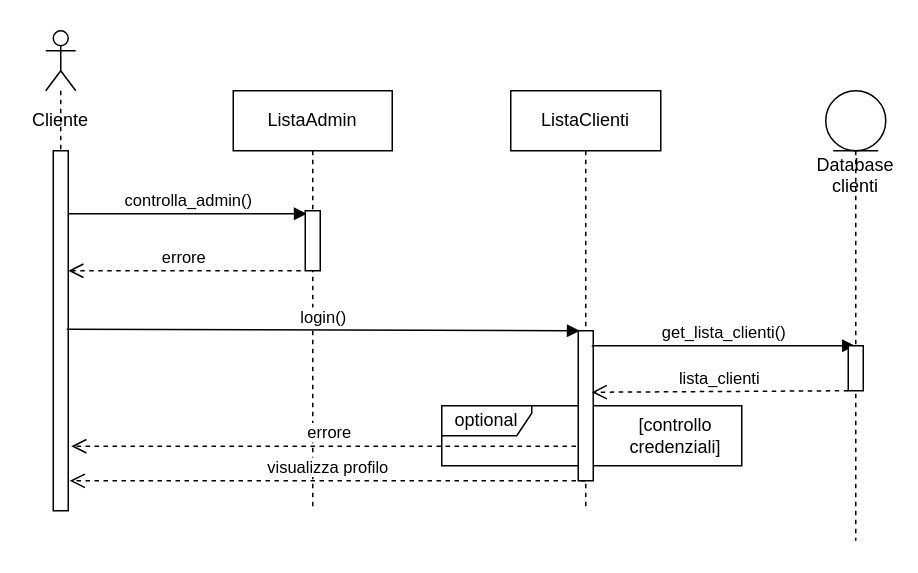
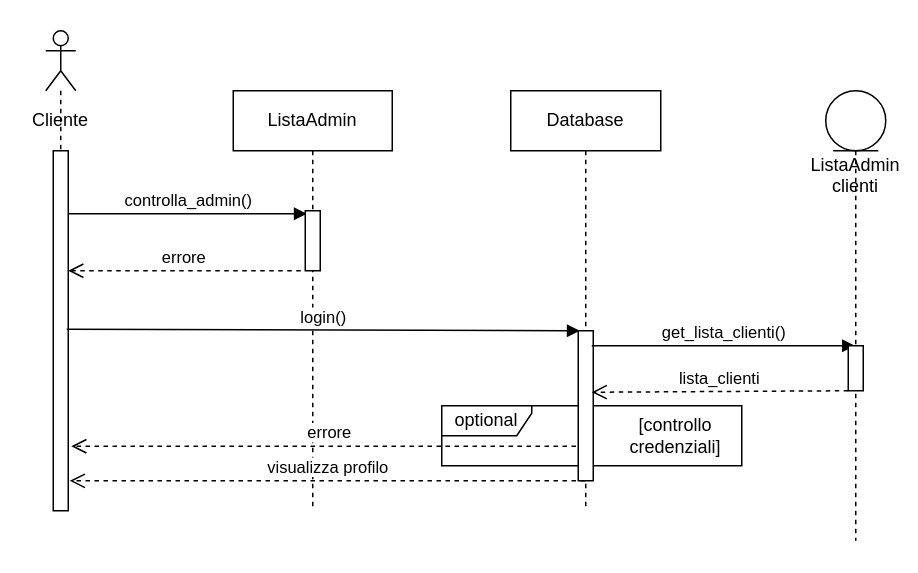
node "ListaClienti": label "ListaClienti" -> "Database"
node "Database clienti": label "Database clienti" -> "ListaAdmin clienti"
